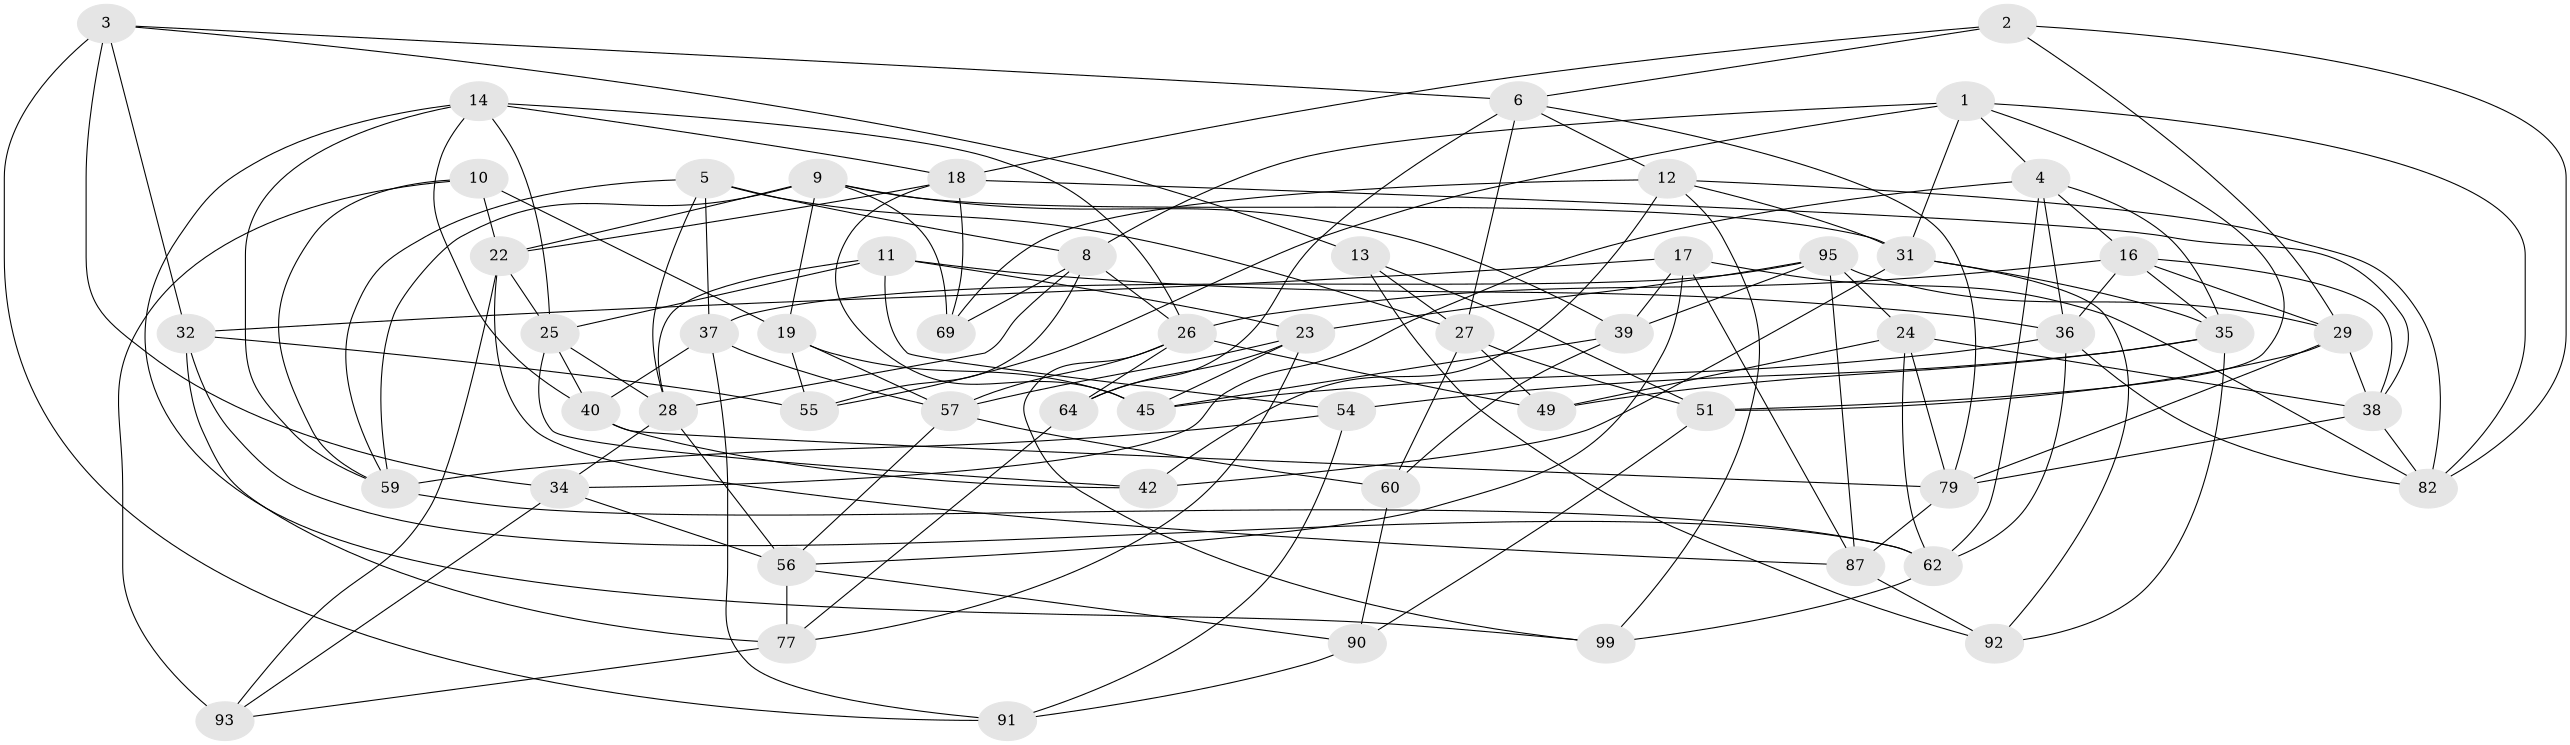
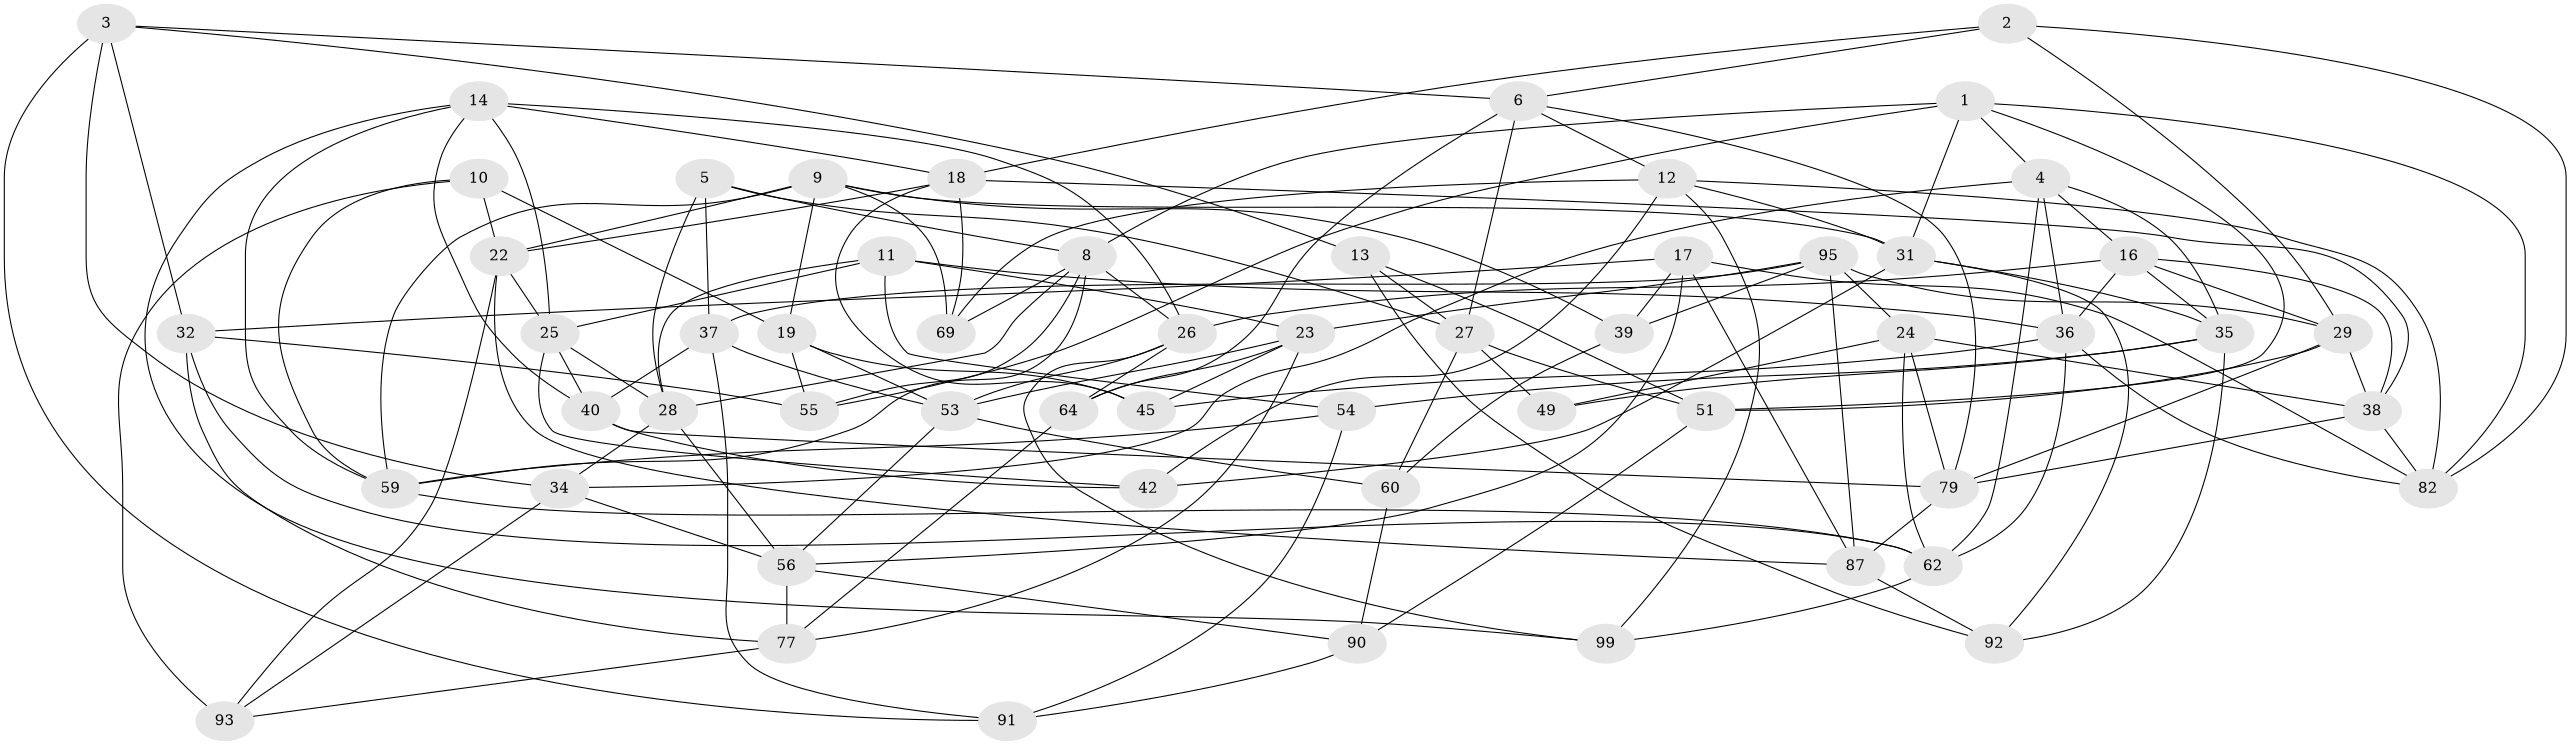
edge "5" -- "59": now "8" -- "59"
edge "39" -- "45": removed
edge "26" -- "49": removed
node "57": label "57" -> "53"
